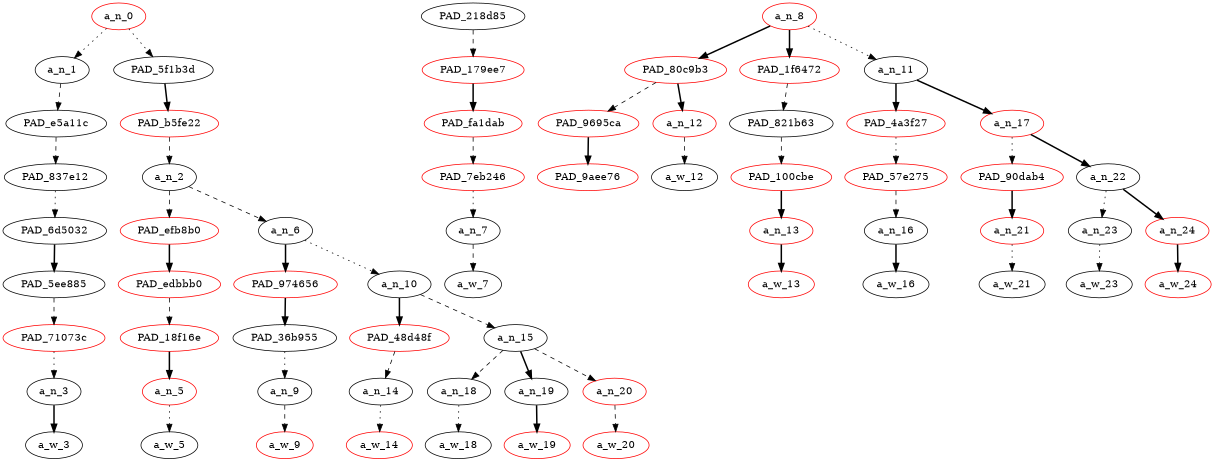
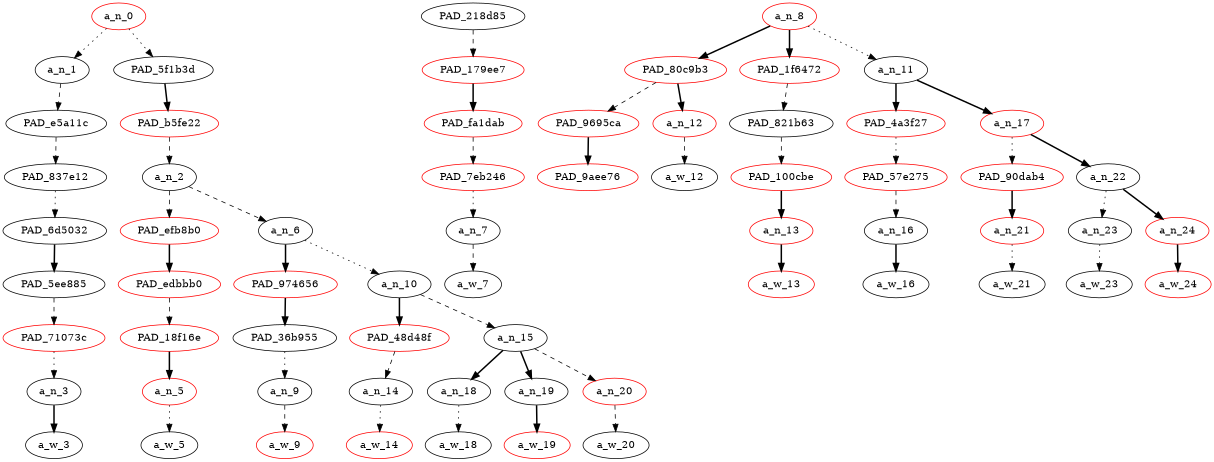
edge "a_n_15" -> "a_n_18": style dashed -> bold
node "a_w_20": color red -> black
